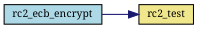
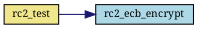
edge "rc2_ecb_encrypt" -> "rc2_test": reversed
